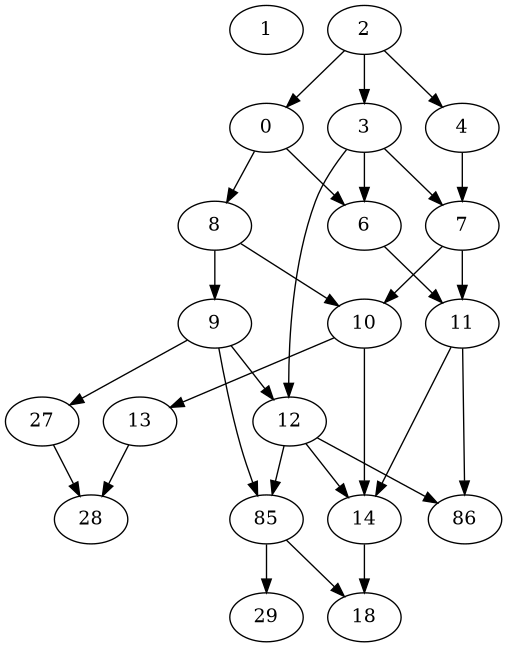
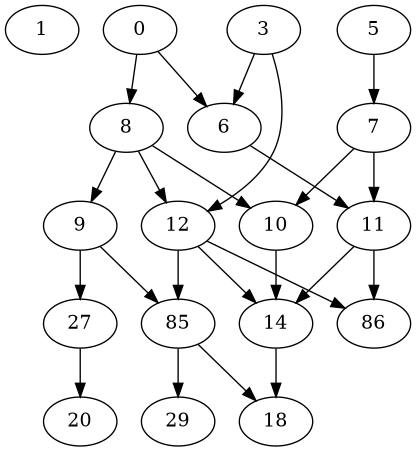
node "2": removed
node "4": label "4" -> "5"
edge "3" -> "7": removed
edge "9" -> "12": now "8" -> "12"
node "13": removed
node "28": label "28" -> "20"
